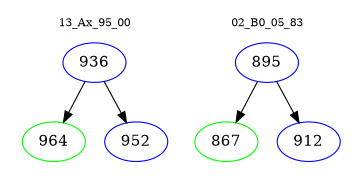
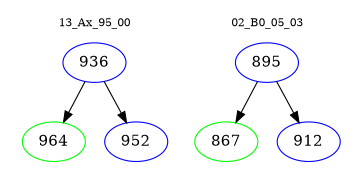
cluster "02_B0_05_83": label "02_B0_05_83" -> "02_B0_05_03"
